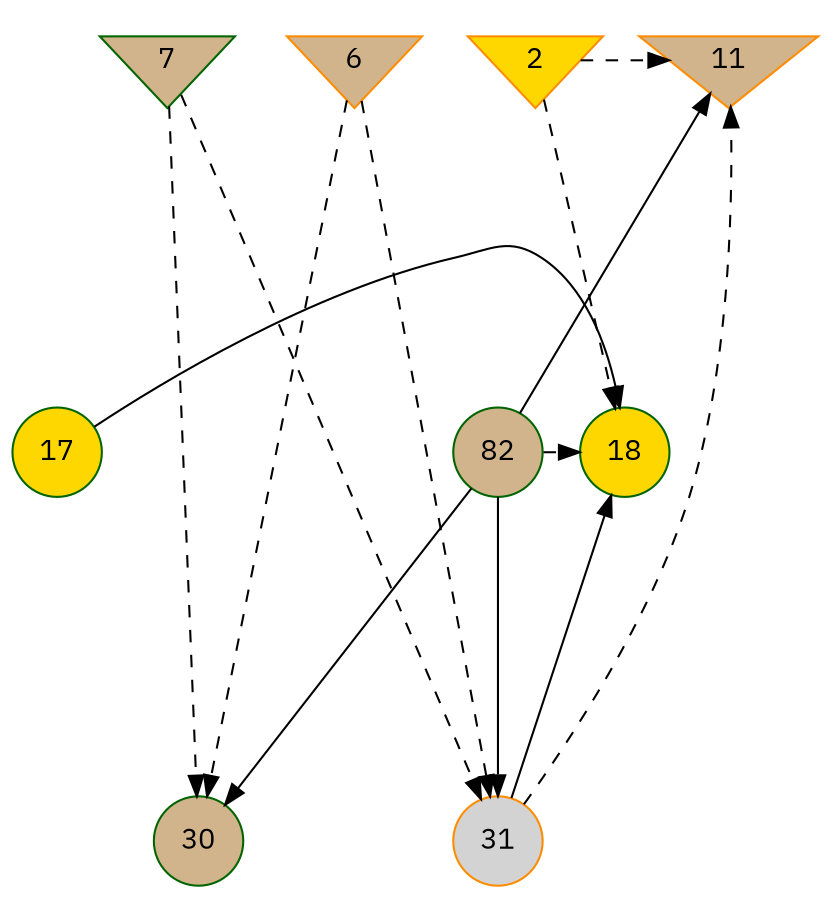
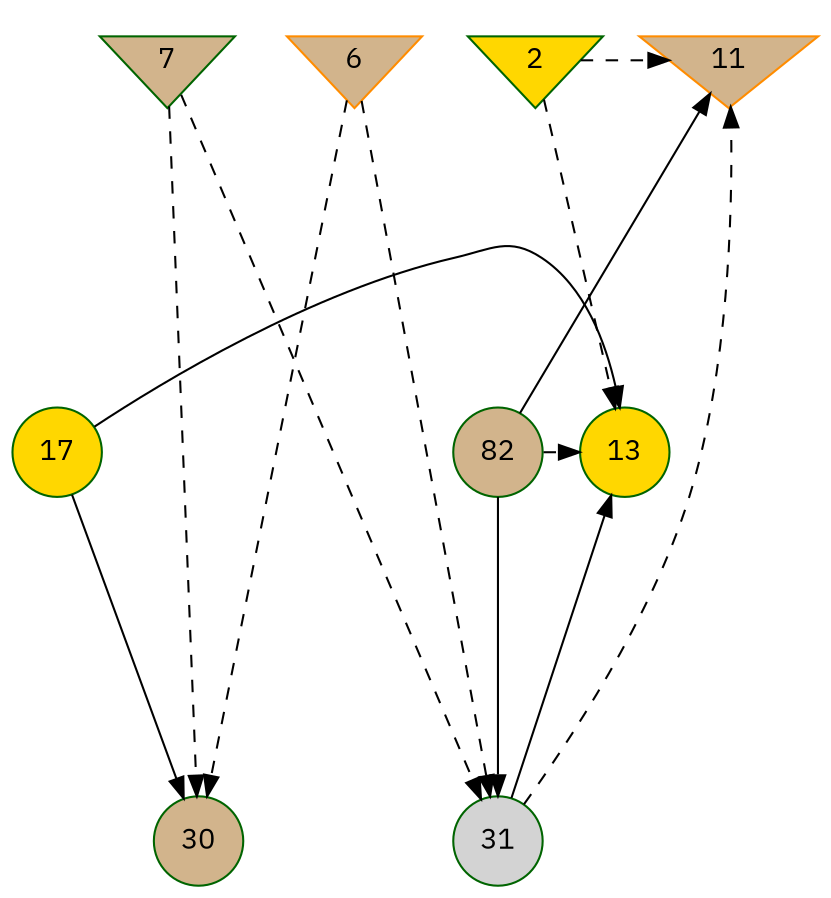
node "2": color darkorange -> darkgreen
node "18": label "18" -> "13"
edge "82" -> "30": now "17" -> "30"
node "31": color darkorange -> darkgreen
